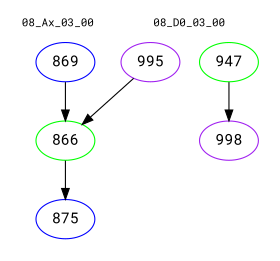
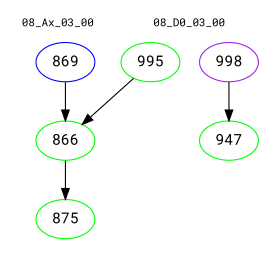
node "995": color purple -> green
edge "947" -> "998": reversed
node "875": color blue -> green
